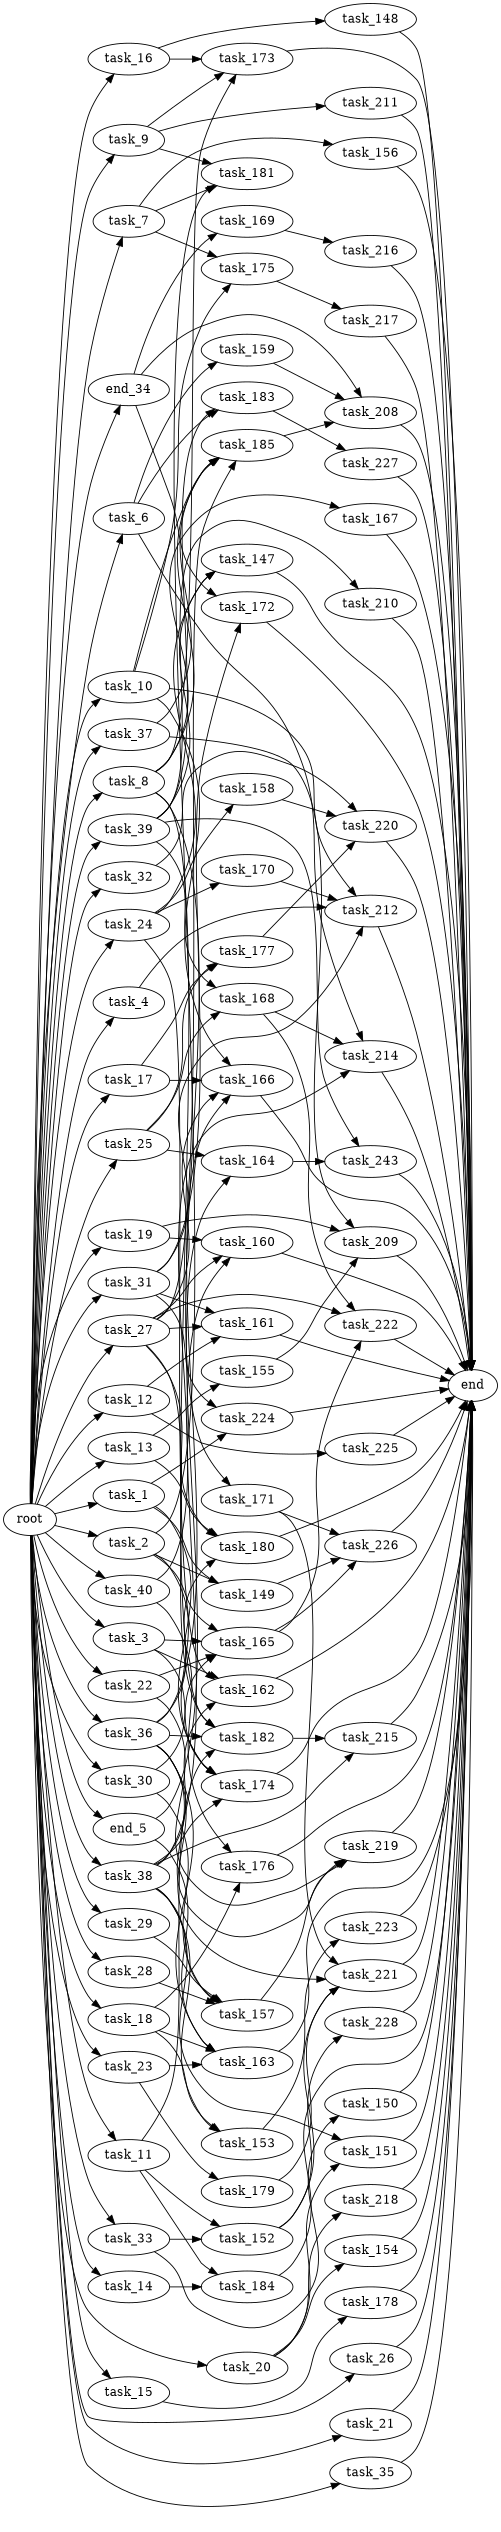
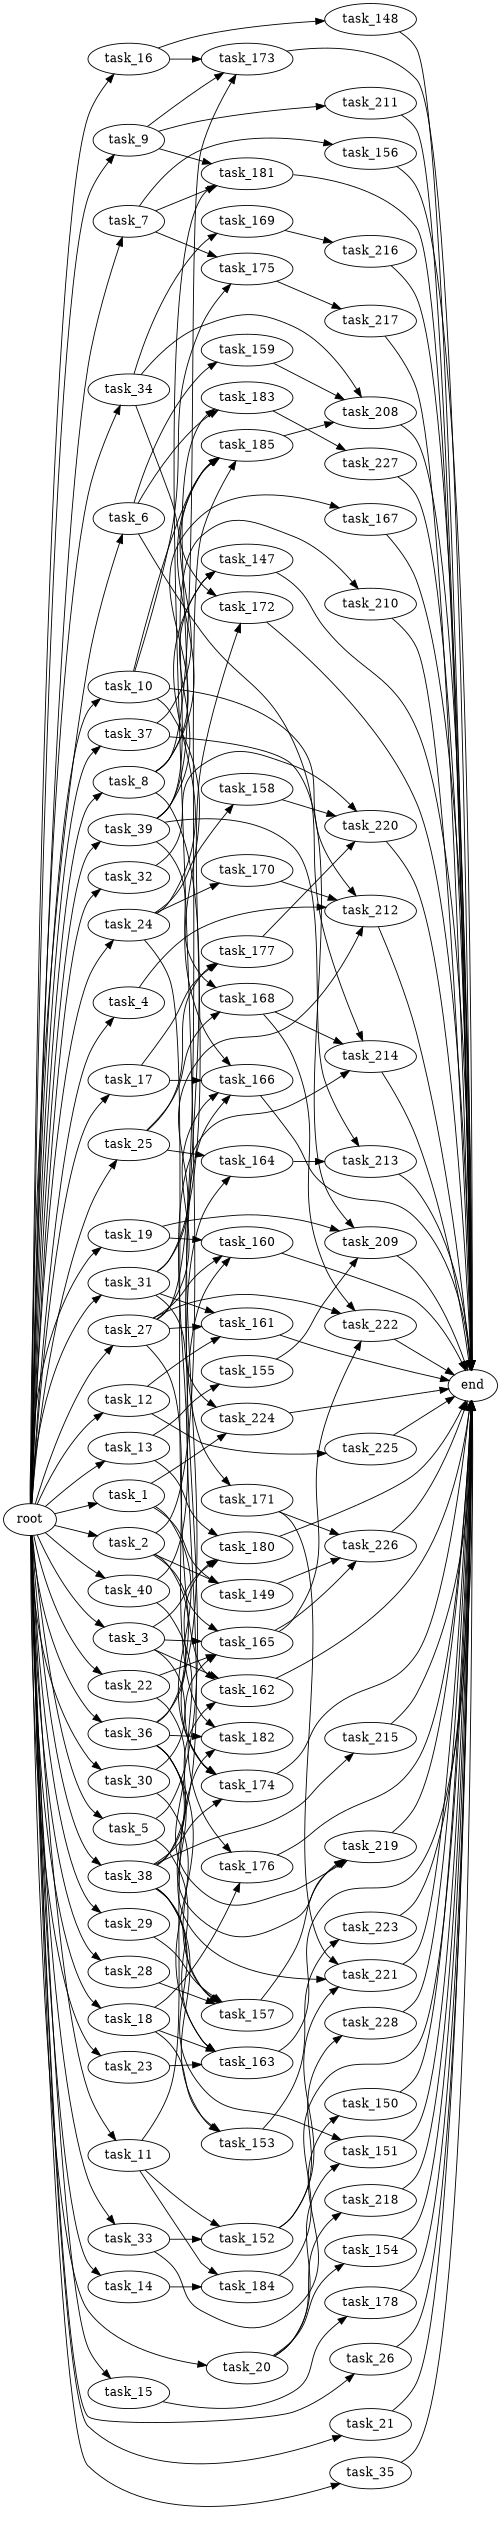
node "end_34": label "end_34" -> "task_34"
edge "task_181" -> "end": added
node "task_243": label "task_243" -> "task_213"
edge "task_8" -> "task_182": removed
edge "task_27" -> "task_180": now "task_3" -> "task_180"
edge "task_182" -> "task_215": removed
node "end_5": label "end_5" -> "task_5"
node "task_179": removed
